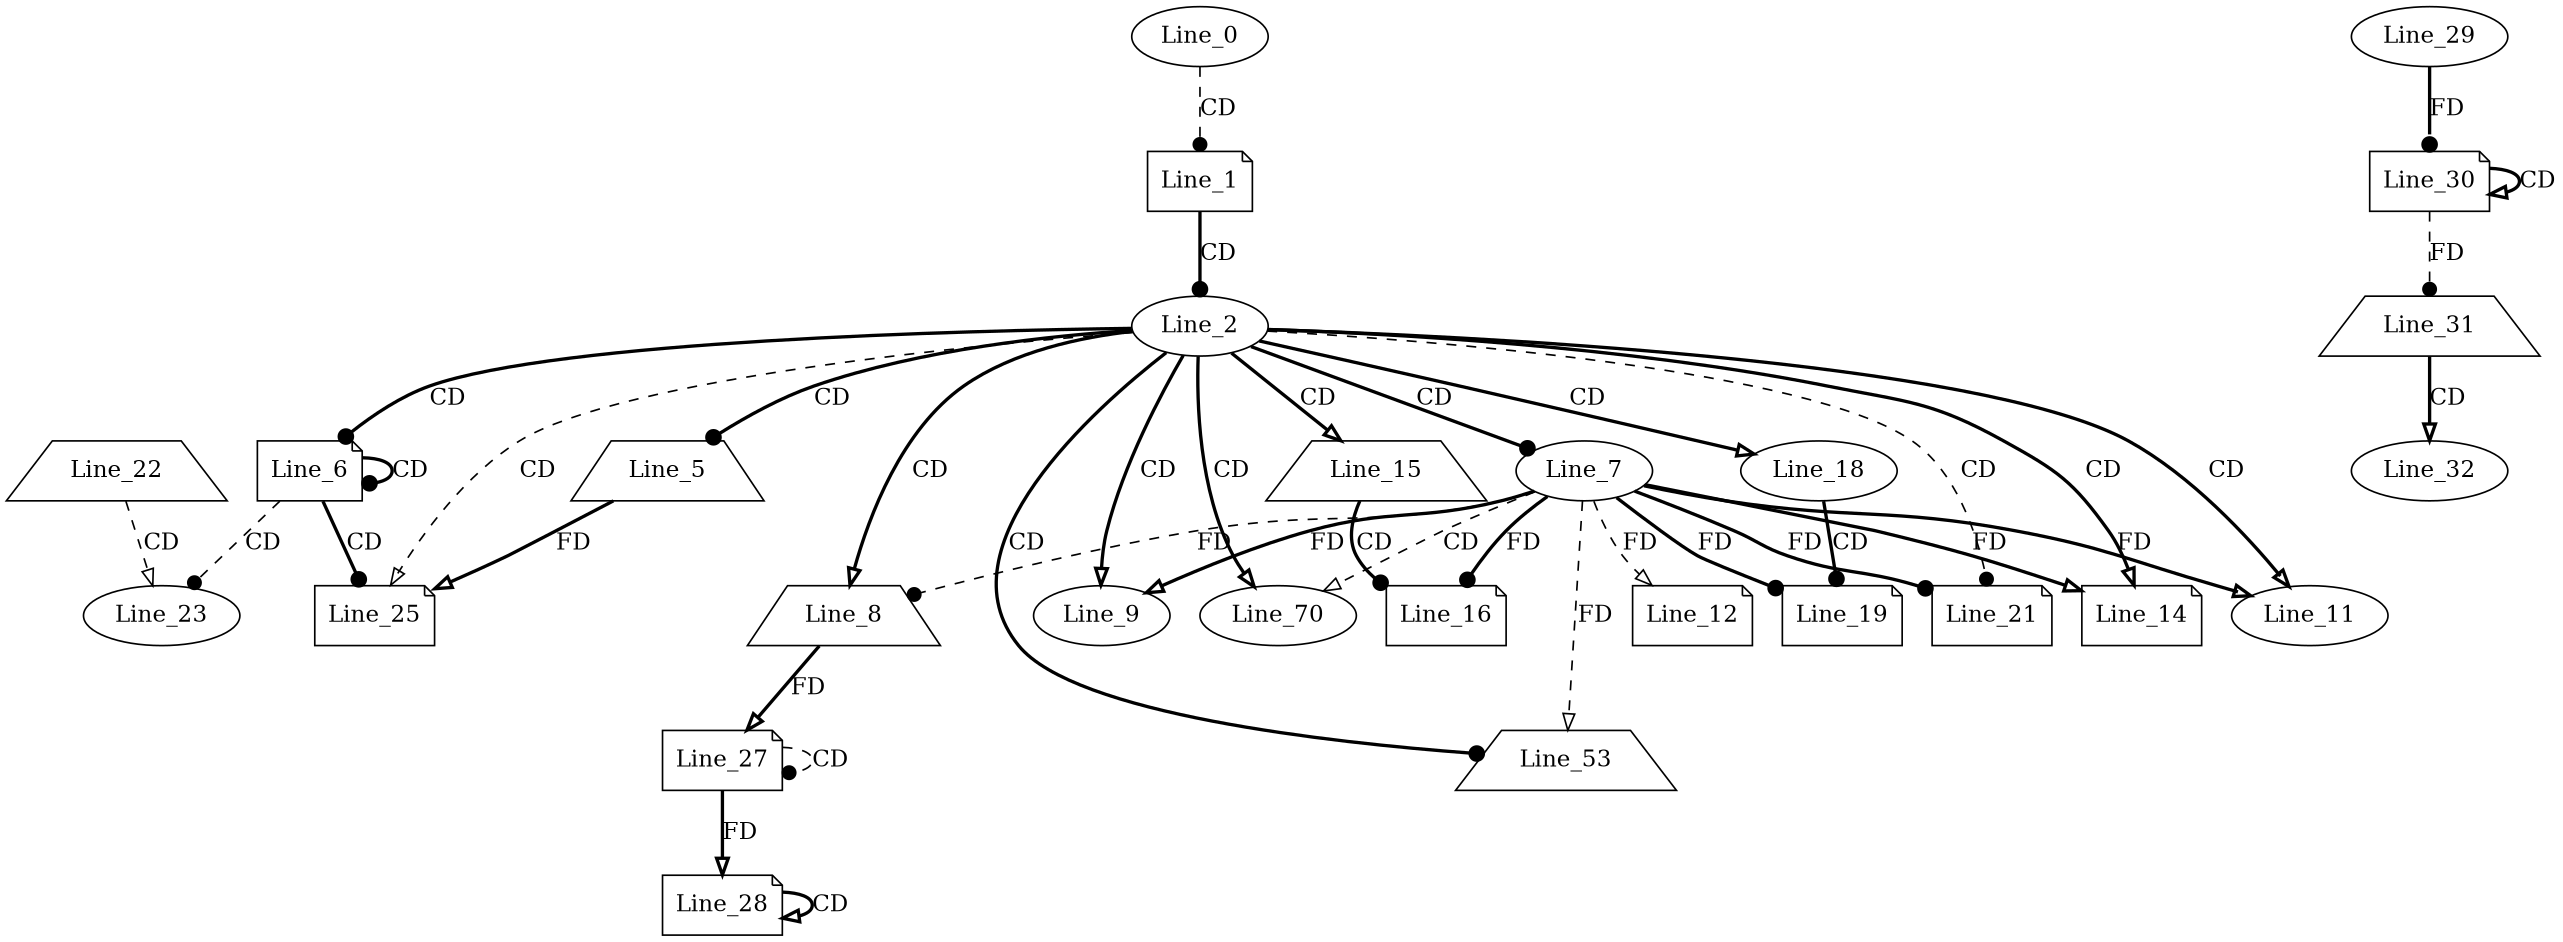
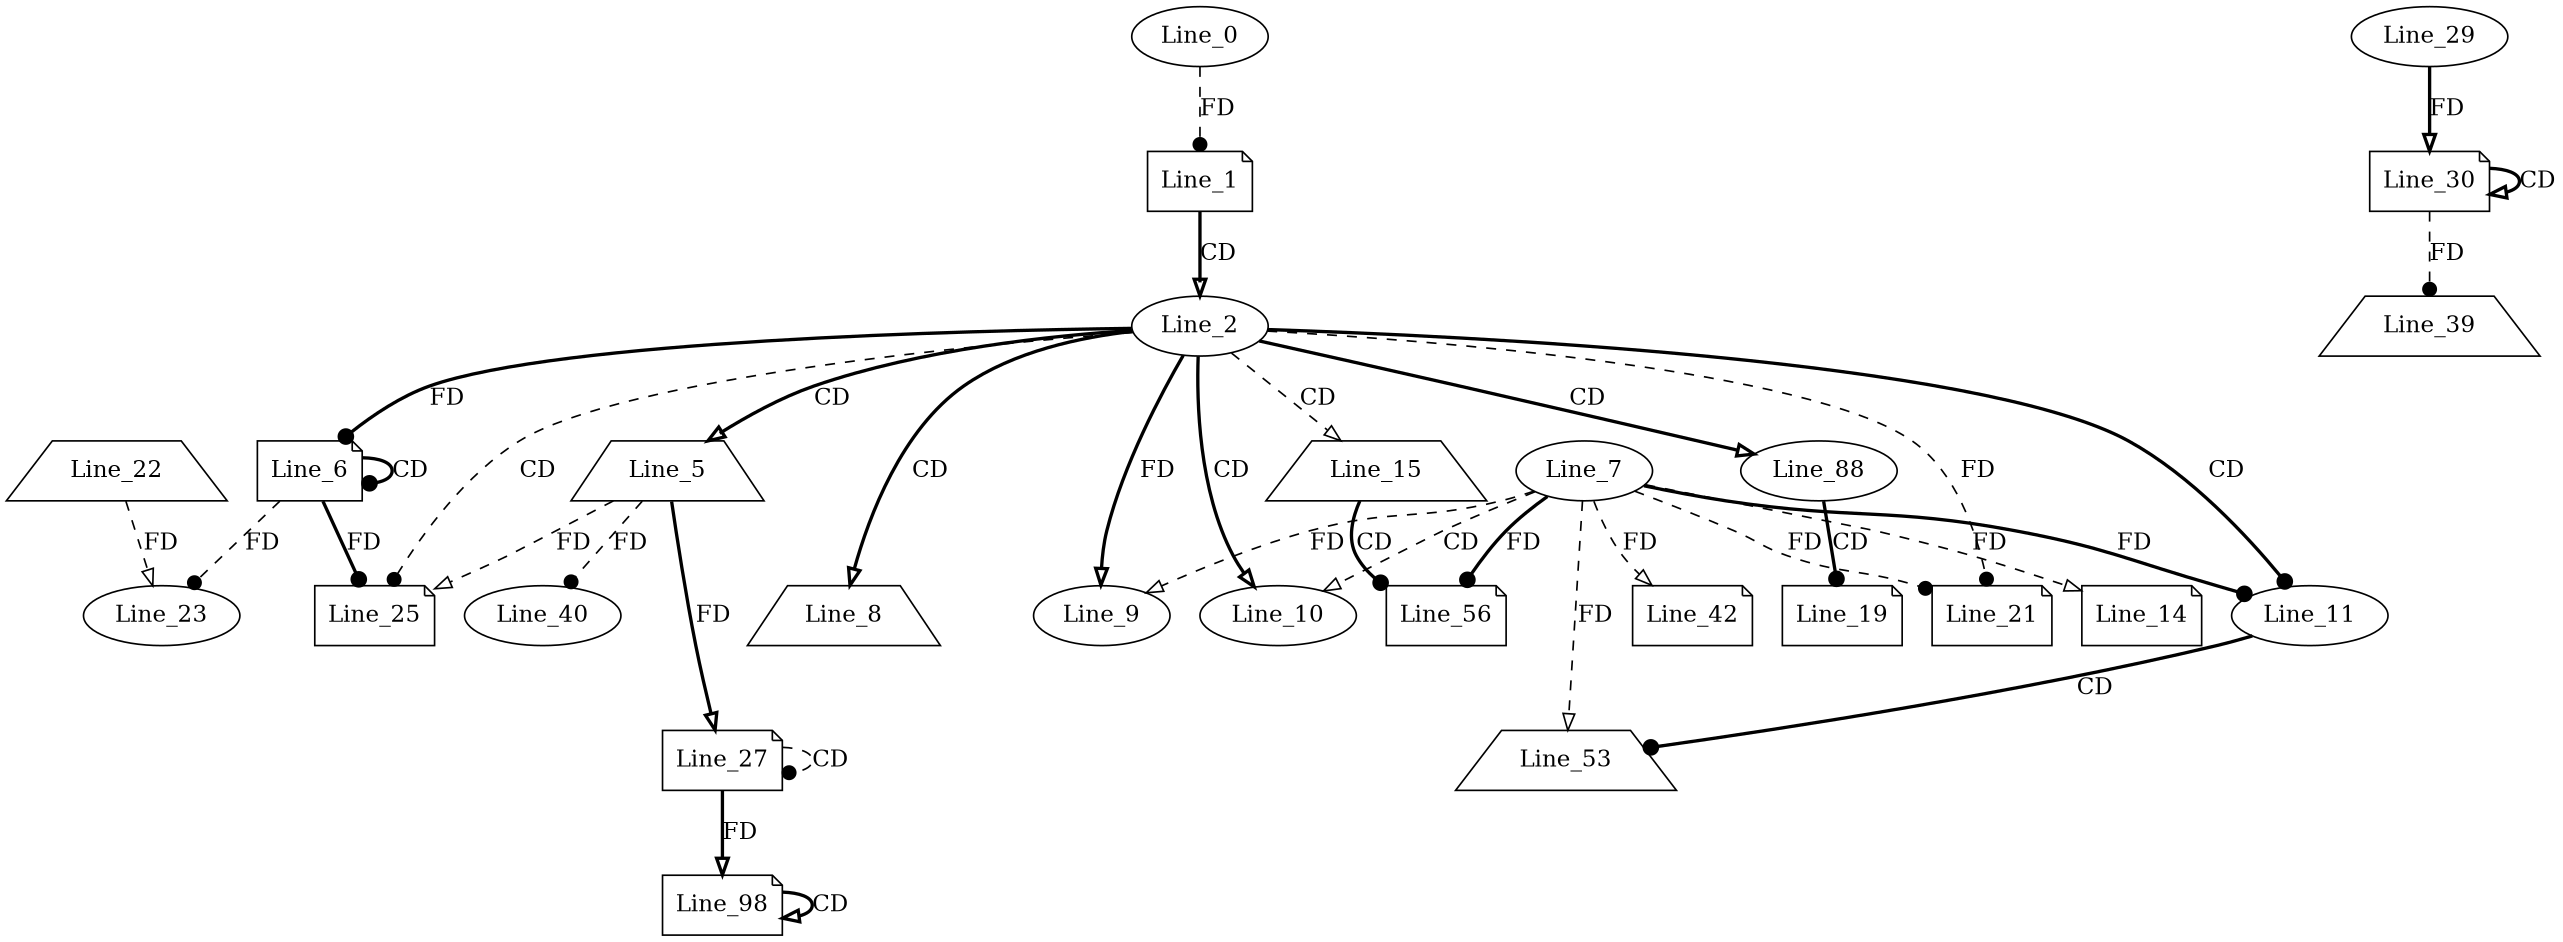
edge "Line_29" -> "Line_30": arrowhead dot -> onormal
edge "Line_0" -> "Line_1": label "CD" -> "FD"
edge "Line_1" -> "Line_2": arrowhead dot -> onormal
node "Line_31": label "Line_31" -> "Line_39"
edge "Line_2" -> "Line_11": arrowhead onormal -> dot
edge "Line_2" -> "Line_5": arrowhead dot -> onormal
edge "Line_2" -> "Line_14": removed, label "CD"
edge "Line_2" -> "Line_25": arrowhead onormal -> dot
edge "Line_2" -> "Line_15": style bold -> dashed
edge "Line_2" -> "Line_7": removed, label "CD"
edge "Line_2" -> "Line_6": label "CD" -> "FD"
edge "Line_2" -> "Line_9": label "CD" -> "FD"
node "Line_18": label "Line_18" -> "Line_88"
edge "Line_2" -> "Line_21": label "CD" -> "FD"
node "Line_32": removed
edge "Line_7" -> "Line_11": arrowhead onormal -> dot
edge "Line_7" -> "Line_8": removed, label "FD"
edge "Line_7" -> "Line_14": style bold -> dashed
edge "Line_7" -> "Line_9": style bold -> dashed
edge "Line_22" -> "Line_23": label "CD" -> "FD"
edge "Line_6" -> "Line_23": label "CD" -> "FD"
edge "Line_6" -> "Line_25": label "CD" -> "FD"
edge "Line_5" -> "Line_25": style bold -> dashed
edge "Line_7" -> "Line_19": removed, label "FD"
edge "Line_7" -> "Line_21": style bold -> dashed
node "Line_40": added
node "Line_70": label "Line_70" -> "Line_10"
node "Line_16": label "Line_16" -> "Line_56"
node "Line_12": label "Line_12" -> "Line_42"
edge "Line_2" -> "Line_53": now "Line_11" -> "Line_53"
edge "Line_8" -> "Line_27": now "Line_5" -> "Line_27"
node "Line_28": label "Line_28" -> "Line_98"
